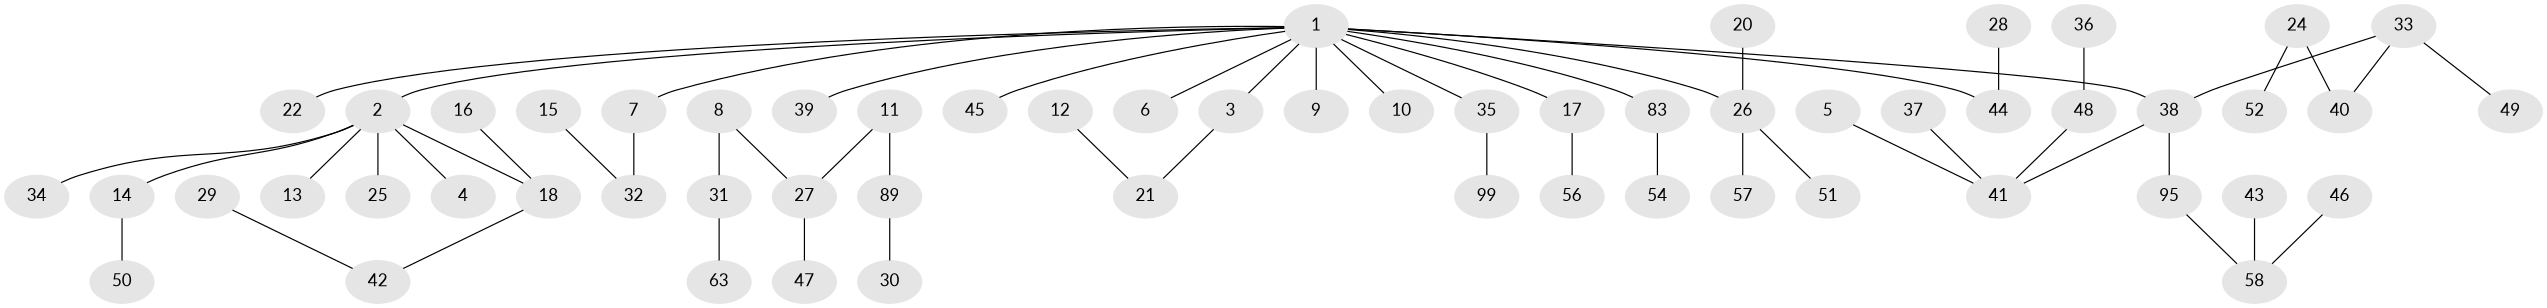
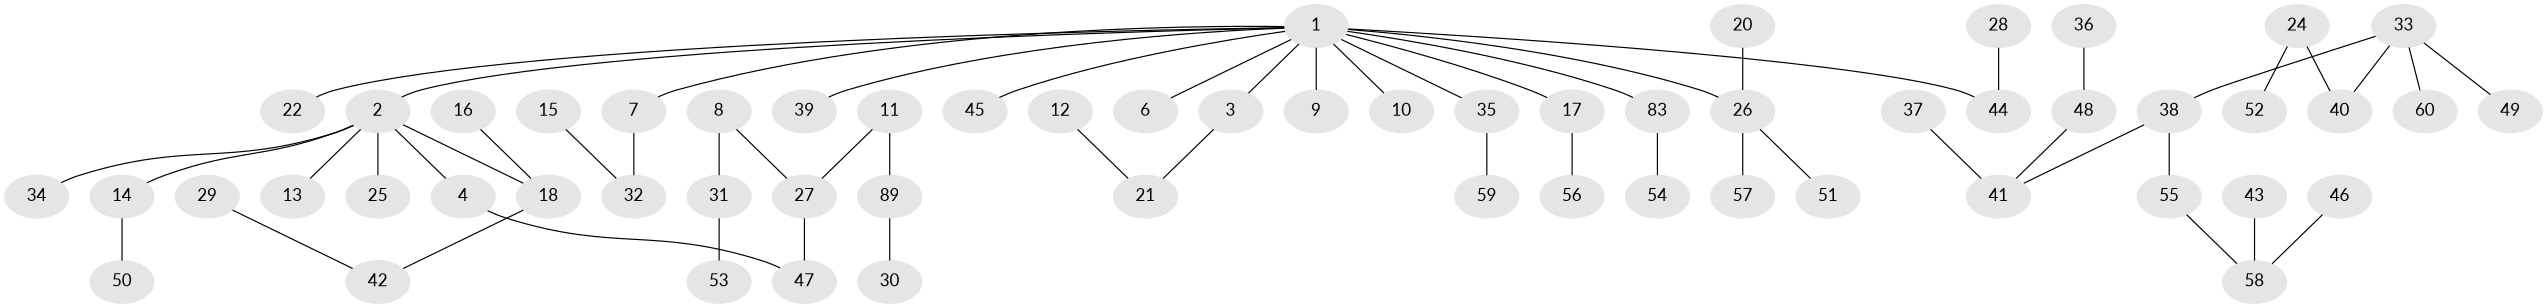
edge "1" -- "38": removed
node "5": removed
node "60": added
node "99": label "99" -> "59"
node "95": label "95" -> "55"
edge "4" -- "47": added
node "63": label "63" -> "53"
